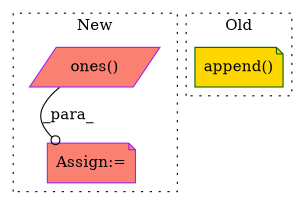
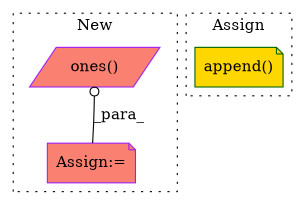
cluster "Old": label "Old" -> "Assign"
edge "ones()" -> "Assign:=": reversed
